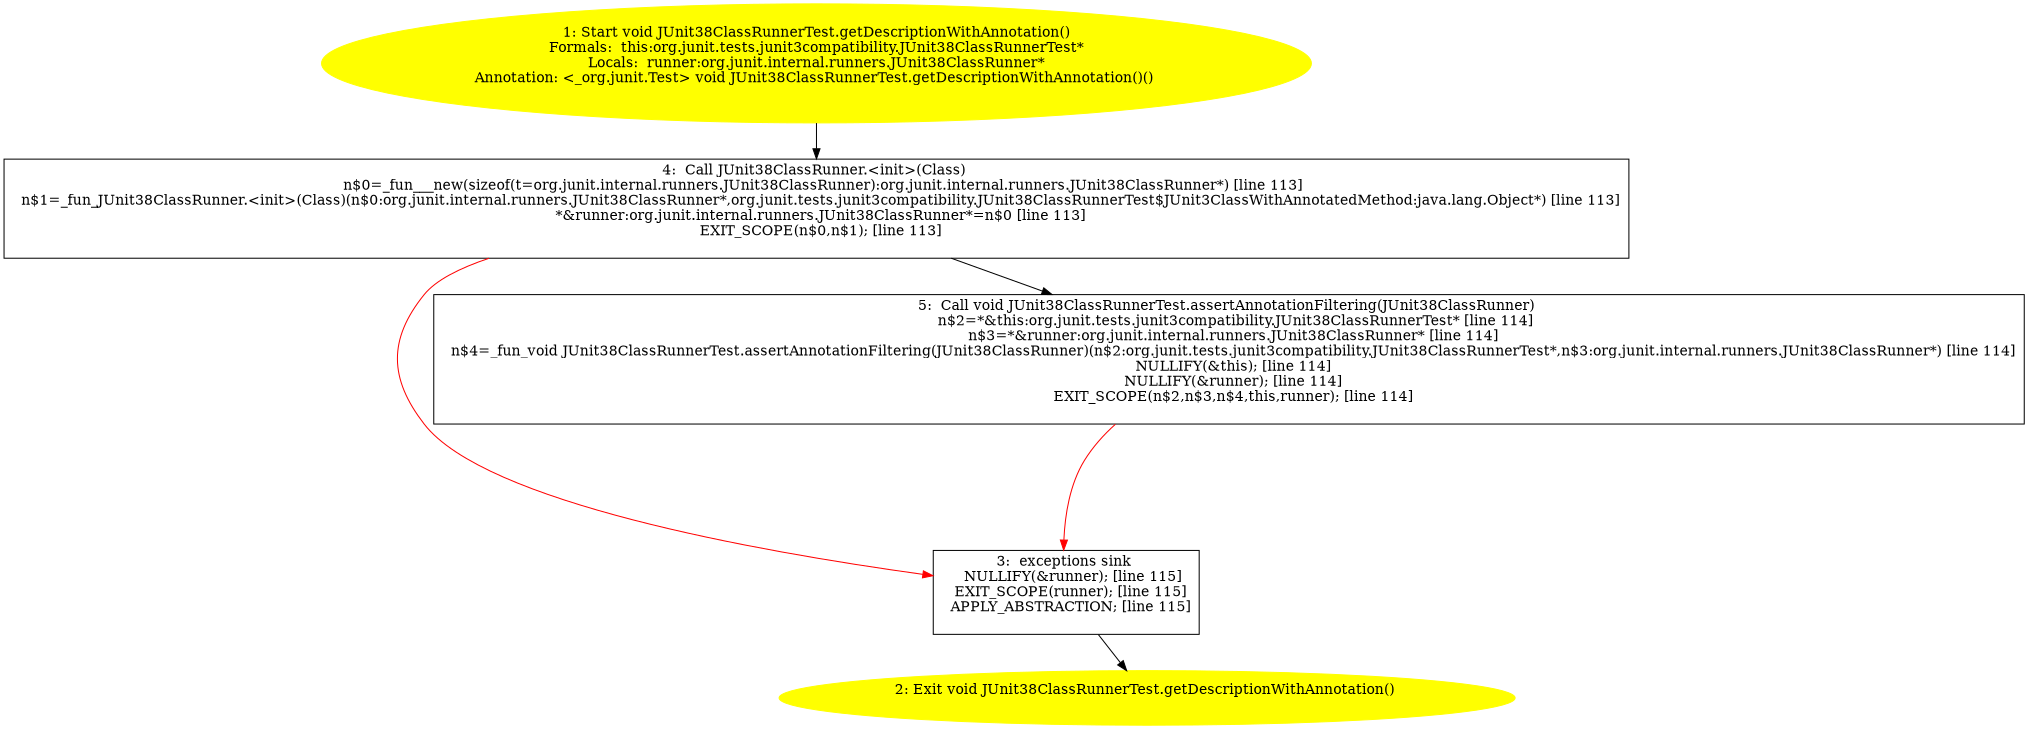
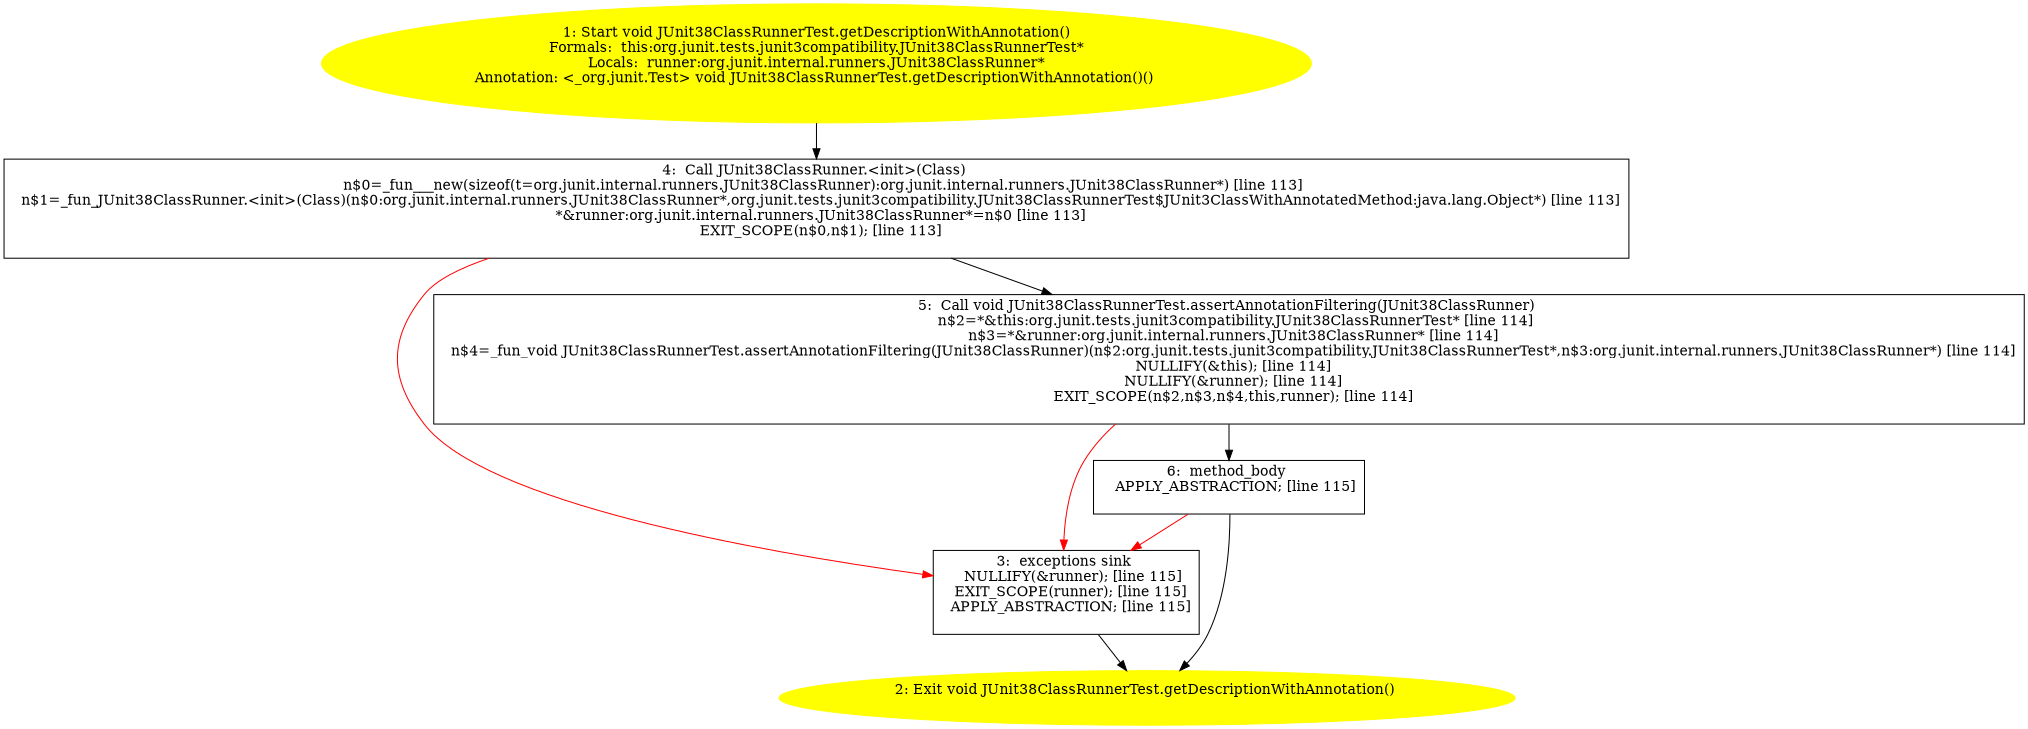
node "6:  method_body APPLY_ABSTRACTION; [line 115]": added
